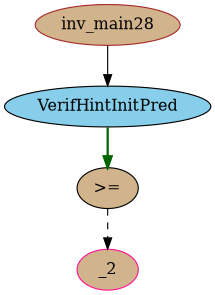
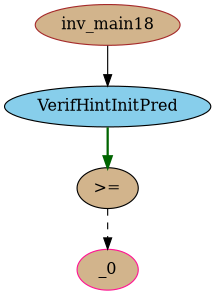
node "inv_main28": label "inv_main28" -> "inv_main18"
node "_2": label "_2" -> "_0"
